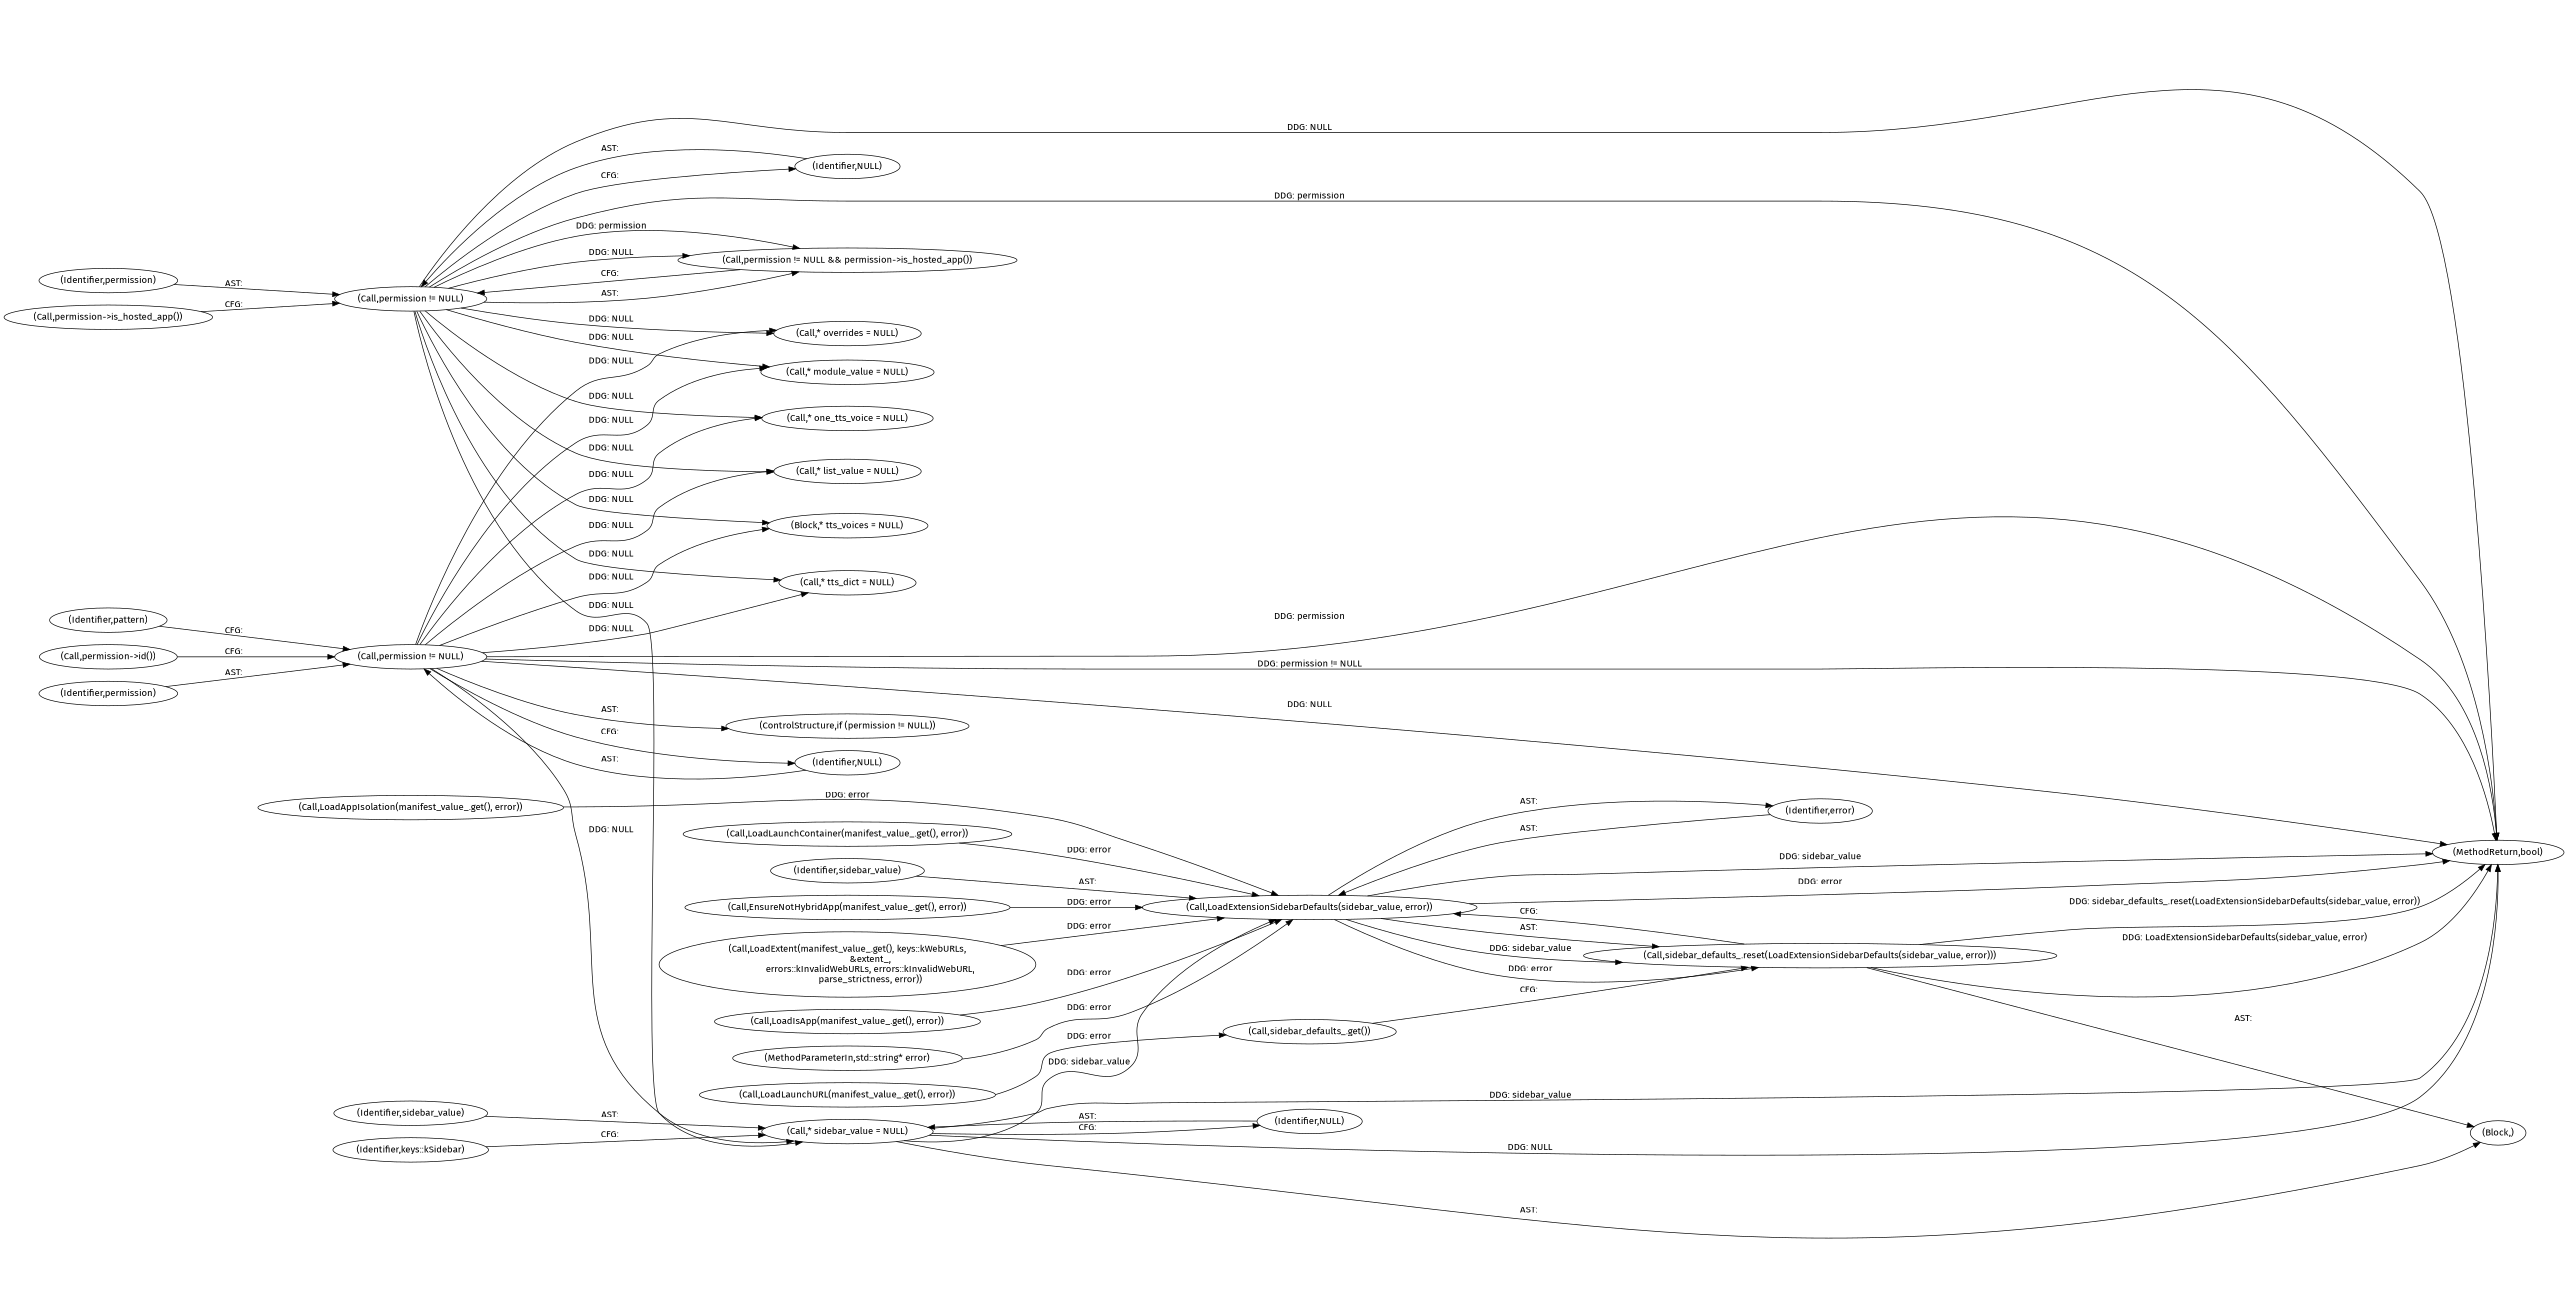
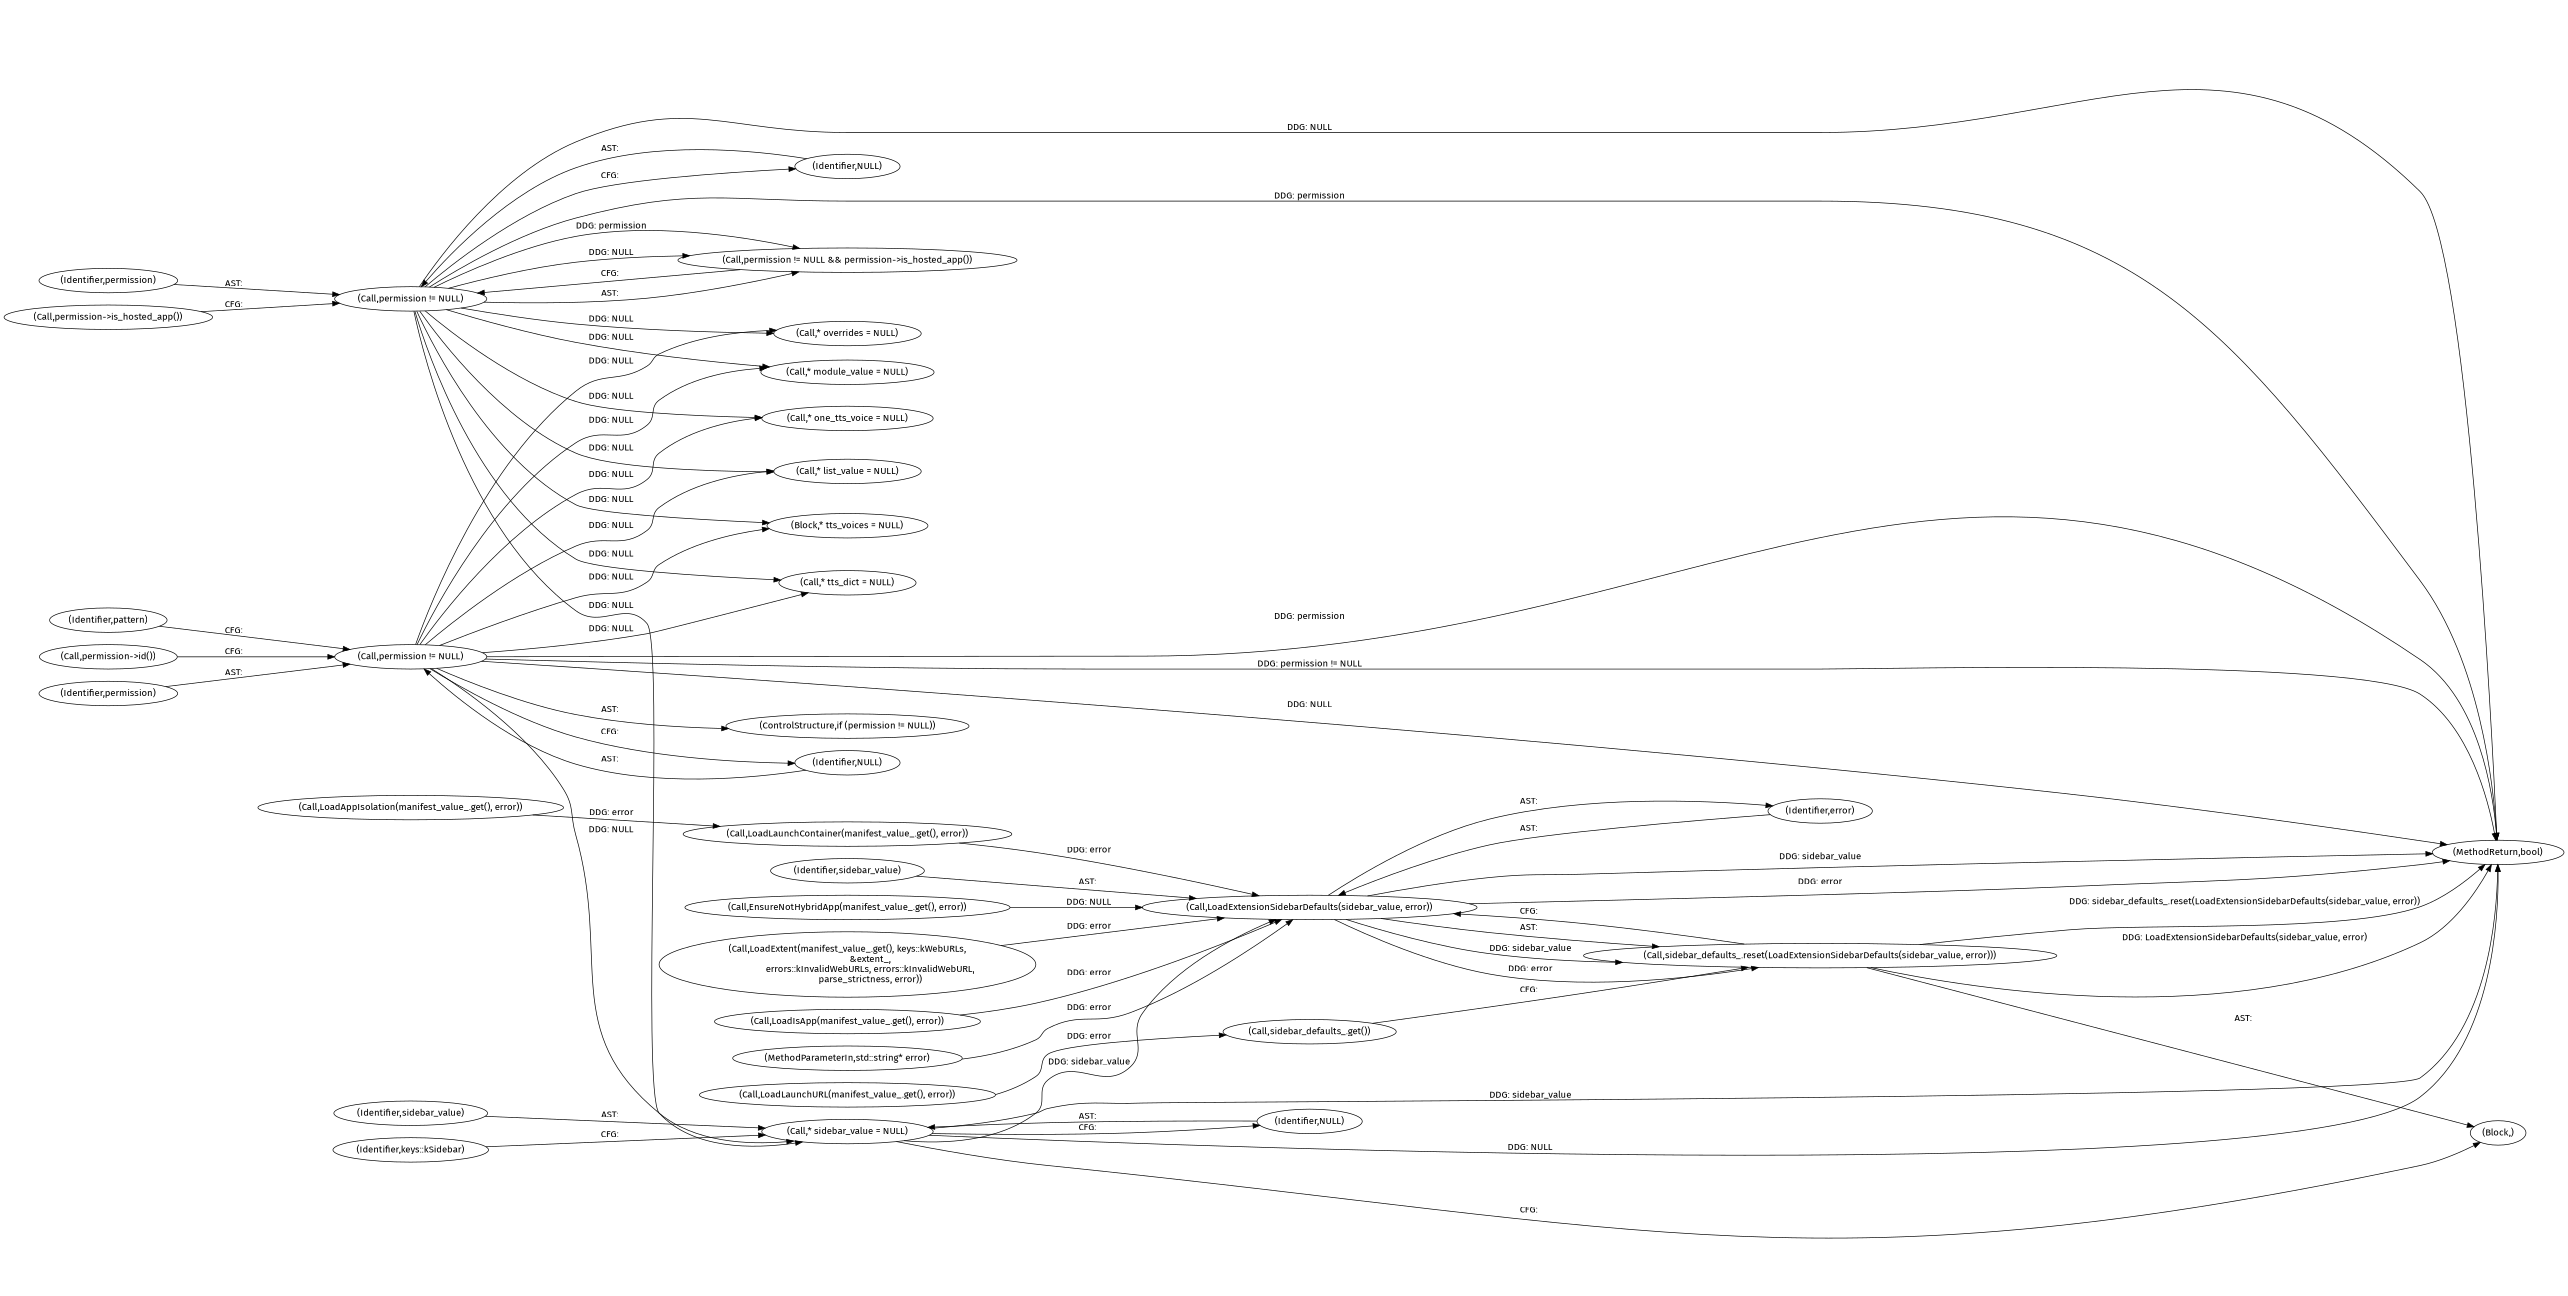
edge "(Call,LoadAppIsolation(manifest_value_.get(), error))" -> "(Call,LoadExtensionSidebarDefaults(sidebar_value, error))": now "(Call,LoadAppIsolation(manifest_value_.get(), error))" -> "(Call,LoadLaunchContainer(manifest_value_.get(), error))"
edge "(Call,EnsureNotHybridApp(manifest_value_.get(), error))" -> "(Call,LoadExtensionSidebarDefaults(sidebar_value, error))": label "DDG: error" -> "DDG: NULL"
edge "(Call,* sidebar_value = NULL)" -> "(Block,)": label "AST: " -> "CFG: "
